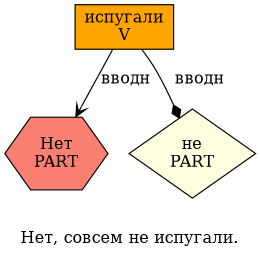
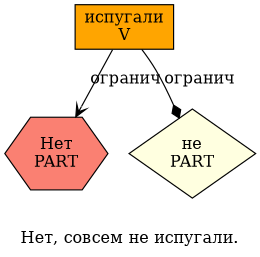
edge "испугали V" -> "Нет PART": label "вводн" -> "огранич"
edge "испугали V" -> "не PART": label "вводн" -> "огранич"
